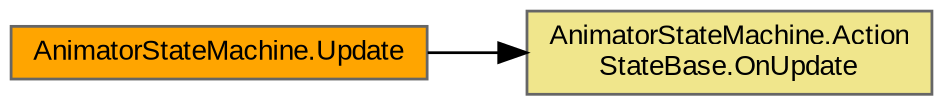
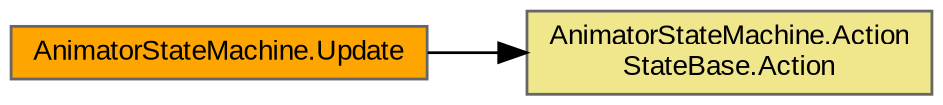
node "AnimatorStateMachine.Action StateBase.OnUpdate": label "AnimatorStateMachine.Action StateBase.OnUpdate" -> "AnimatorStateMachine.Action StateBase.Action"
